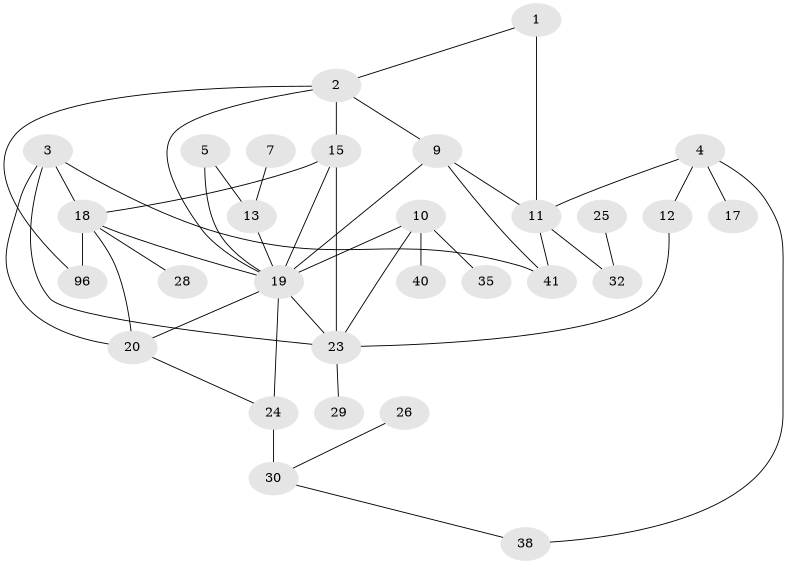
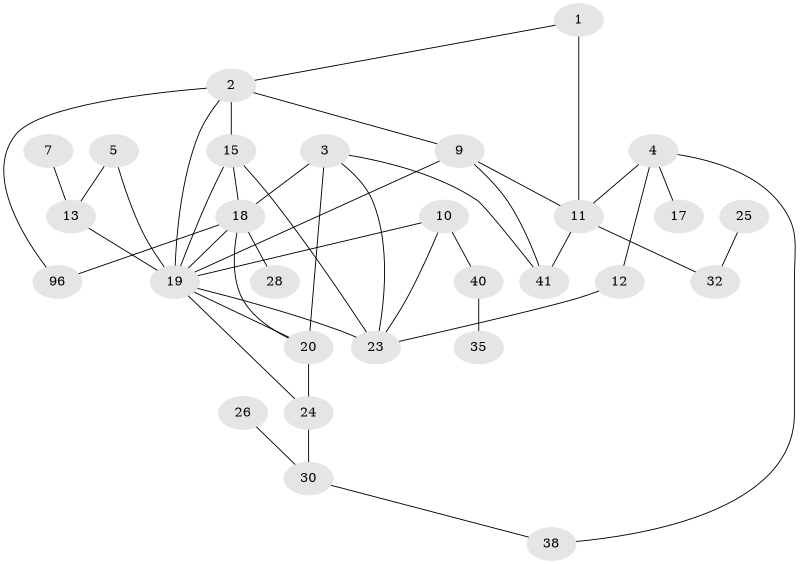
edge "10" -- "35": now "40" -- "35"
node "29": removed
